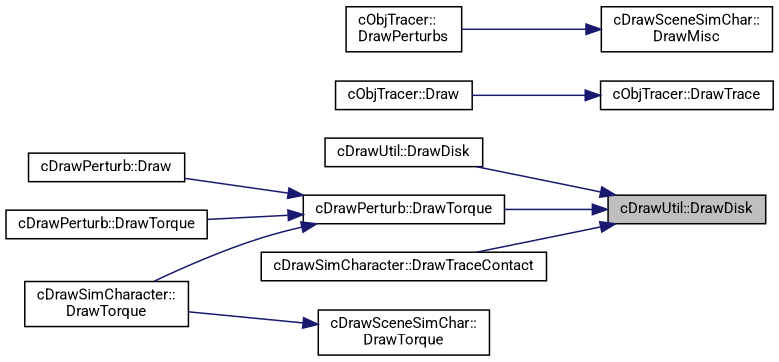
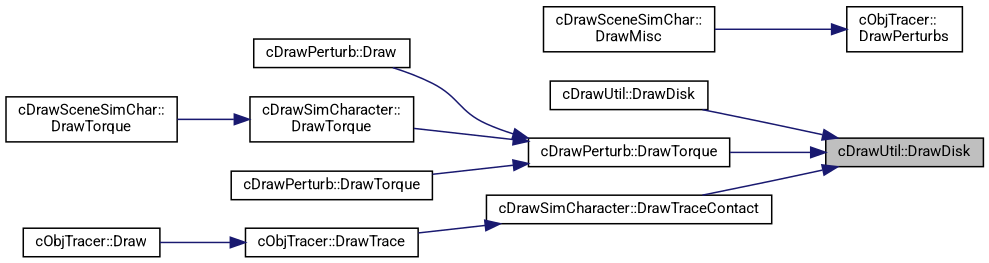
edge "cObjTracer:: DrawPerturbs" -> "cDrawSceneSimChar:: DrawMisc": reversed
edge "cObjTracer::DrawTrace" -> "cDrawSimCharacter::DrawTraceContact": added
edge "cDrawSimCharacter:: DrawTorque" -> "cDrawSceneSimChar:: DrawTorque": reversed
